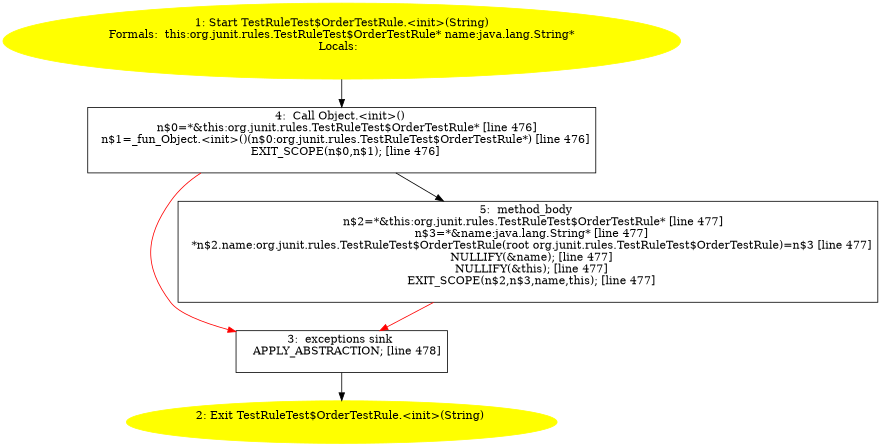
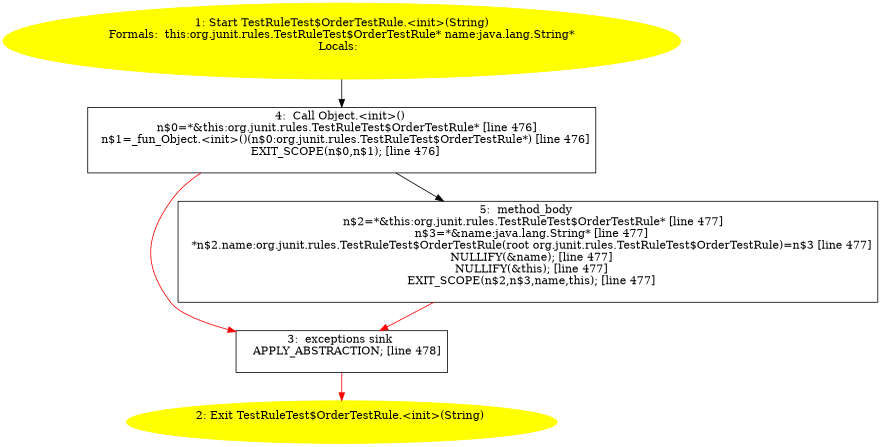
edge "3:  exceptions sink APPLY_ABSTRACTION; [line 478]" -> "2: Exit TestRuleTest$OrderTestRule.<init>(String)": color black -> red
